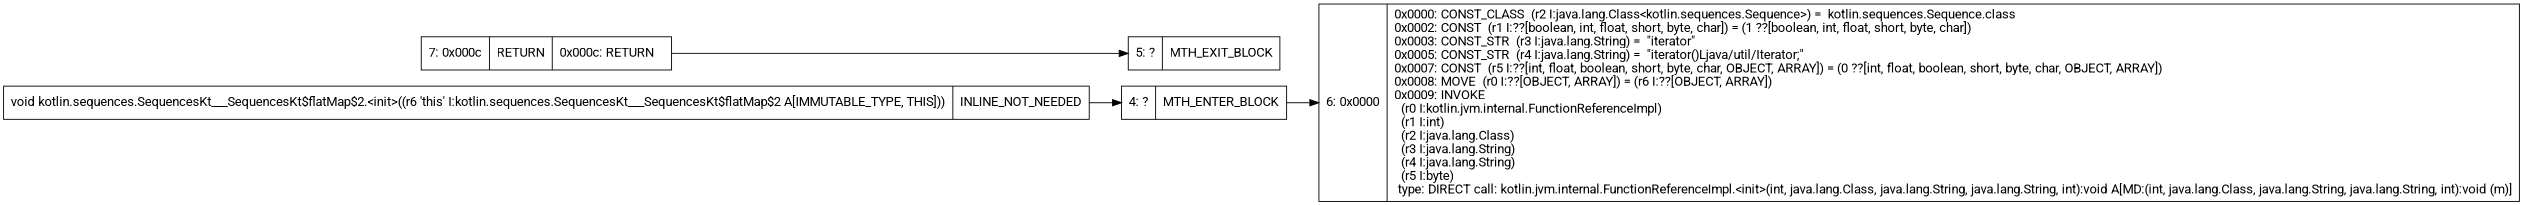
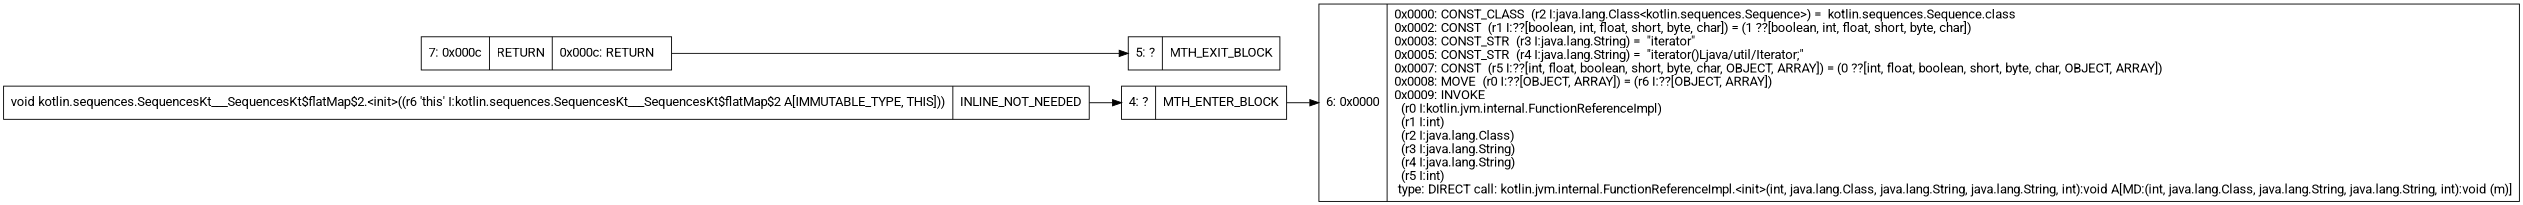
node "6: 0x0000": text "(r5 I:byte)" -> "(r5 I:int)"
